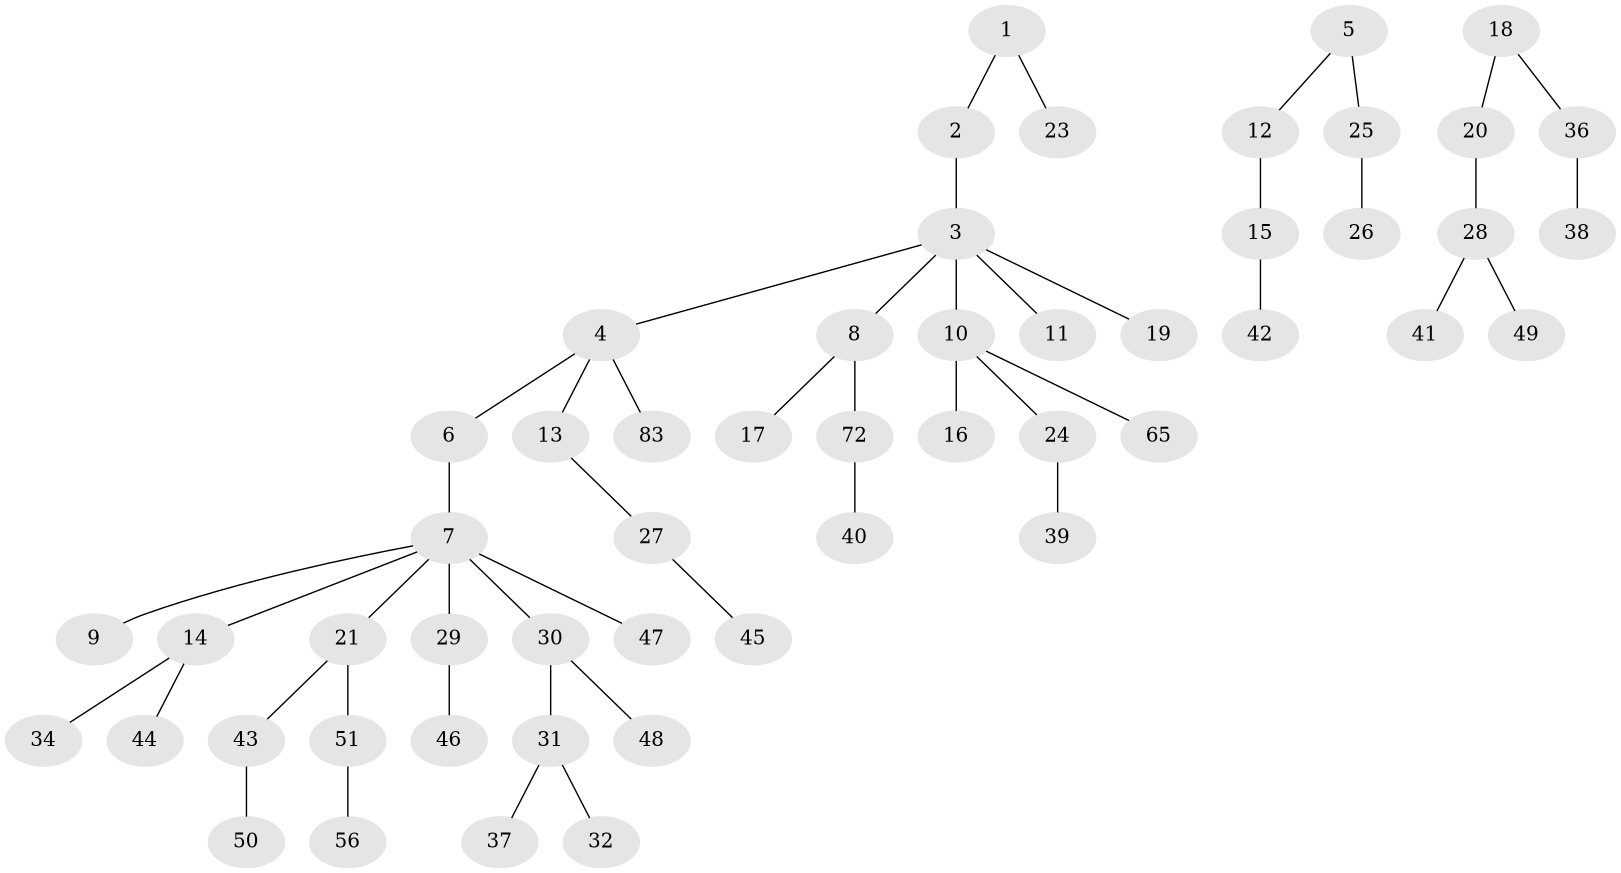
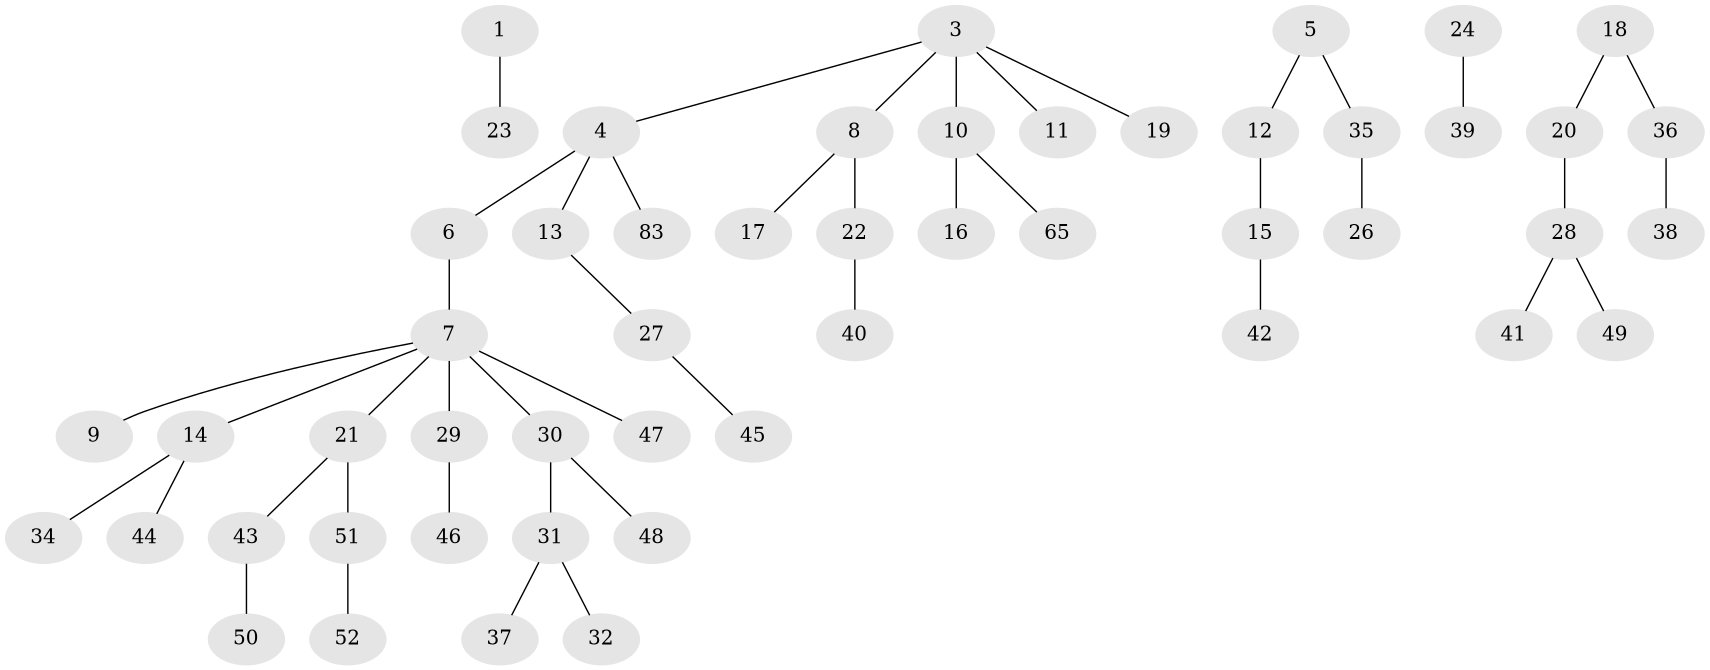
node "2": removed
node "25": label "25" -> "35"
edge "10" -- "24": removed
node "72": label "72" -> "22"
node "56": label "56" -> "52"
